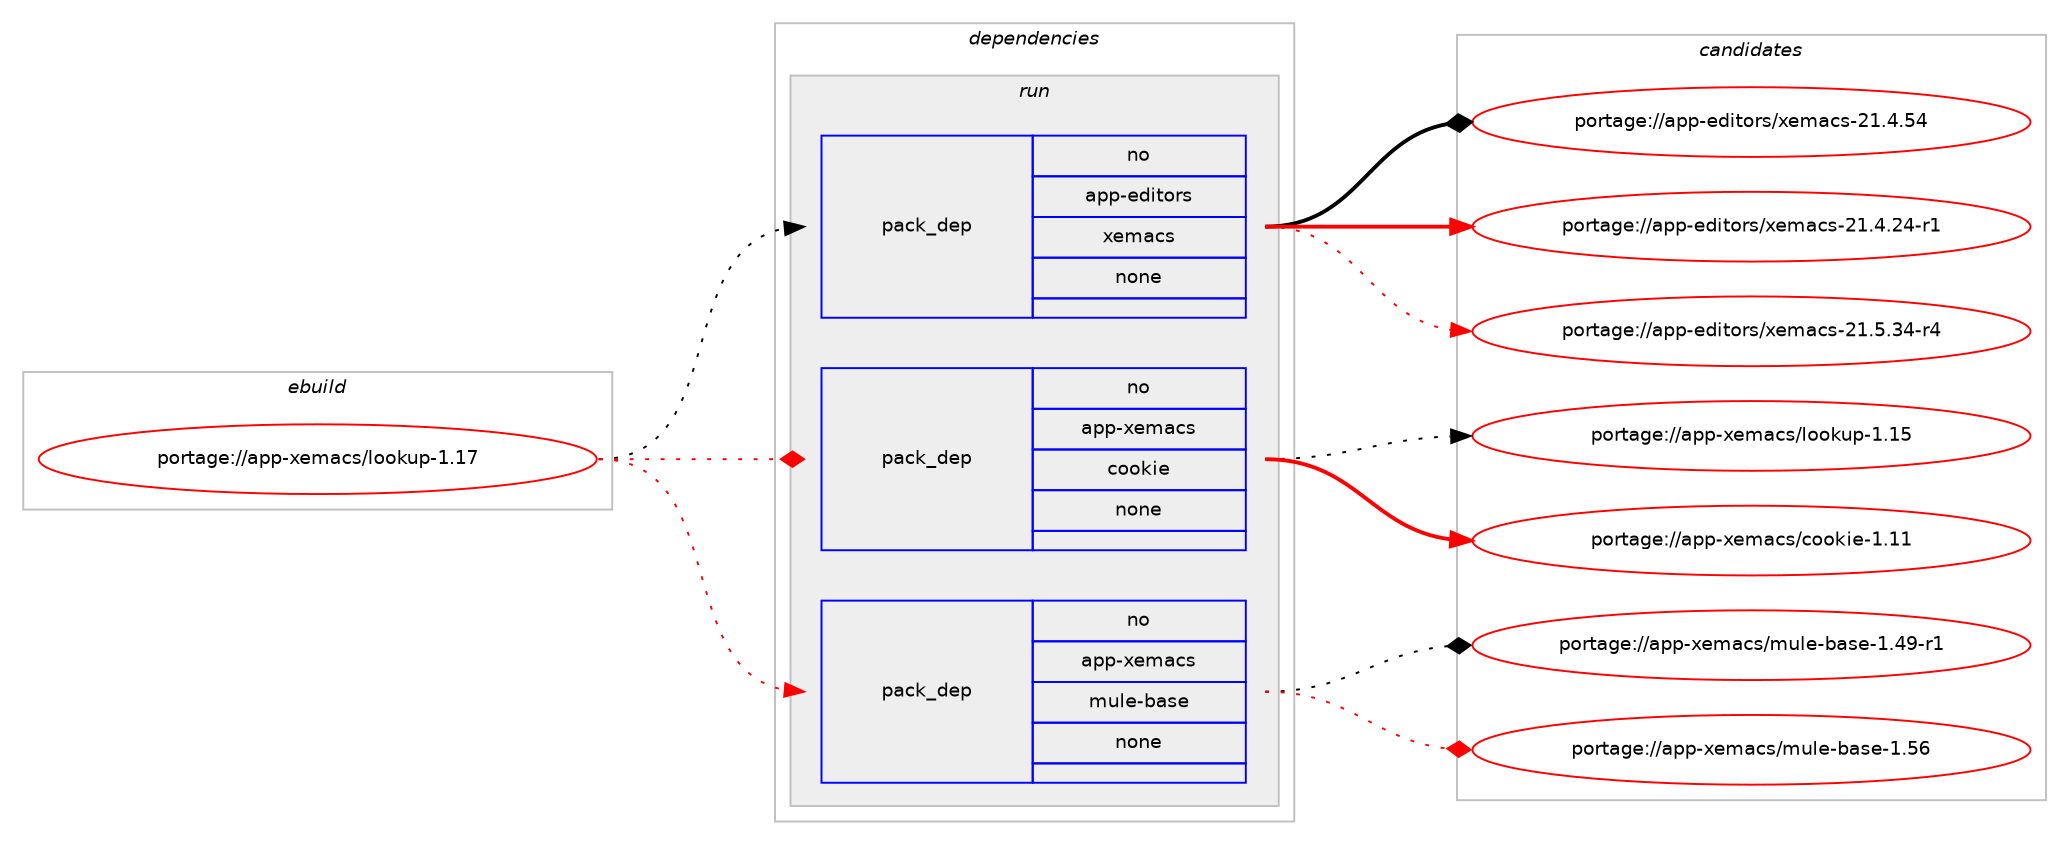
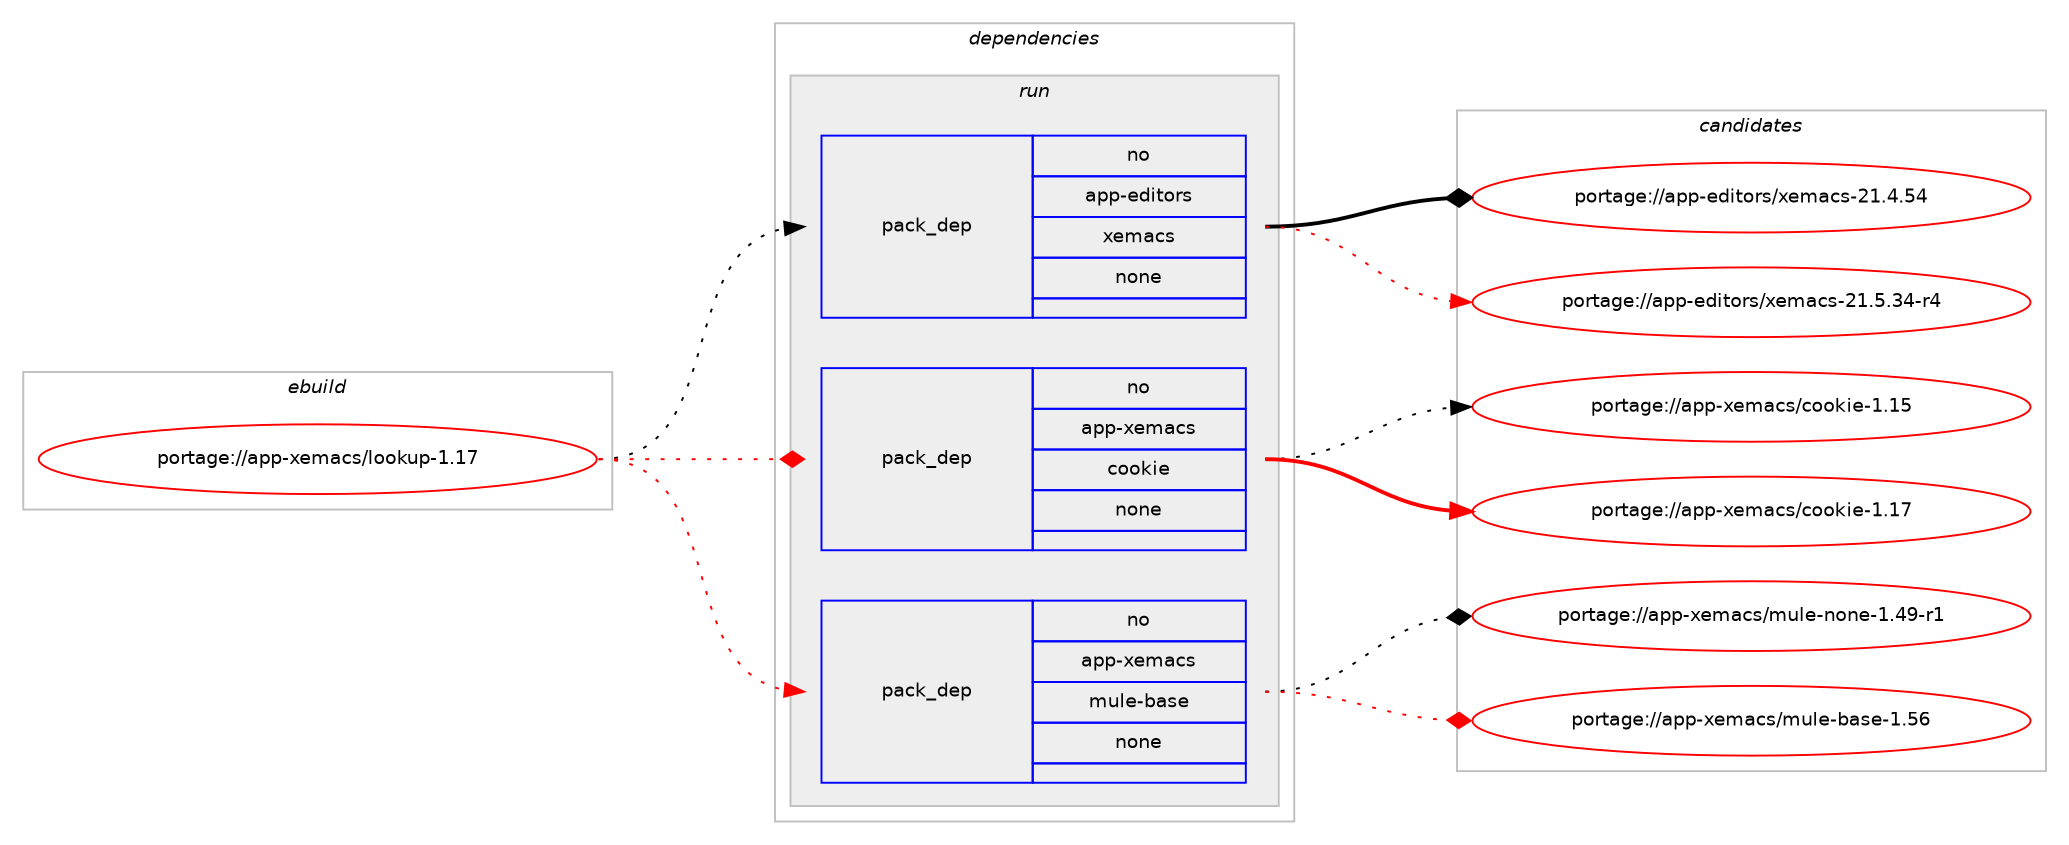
node "portage://app-editors/xemacs-21.4.24-r1": removed
node "portage://app-xemacs/lookup-1.15": label "portage://app-xemacs/lookup-1.15" -> "portage://app-xemacs/cookie-1.15"
node "portage://app-xemacs/cookie-1.11": label "portage://app-xemacs/cookie-1.11" -> "portage://app-xemacs/cookie-1.17"
node "portage://app-xemacs/mule-base-1.49-r1": label "portage://app-xemacs/mule-base-1.49-r1" -> "portage://app-xemacs/mule-none-1.49-r1"
